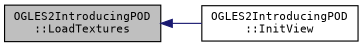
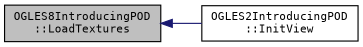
node "OGLES2IntroducingPOD ::LoadTextures": label "OGLES2IntroducingPOD ::LoadTextures" -> "OGLES8IntroducingPOD ::LoadTextures"
